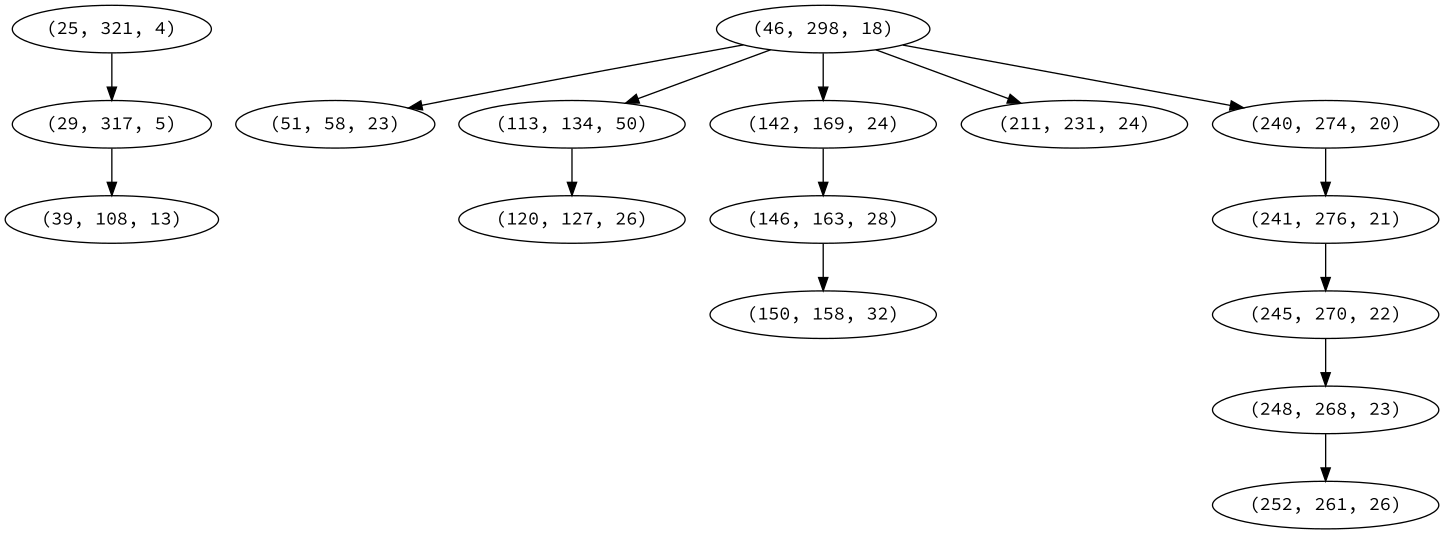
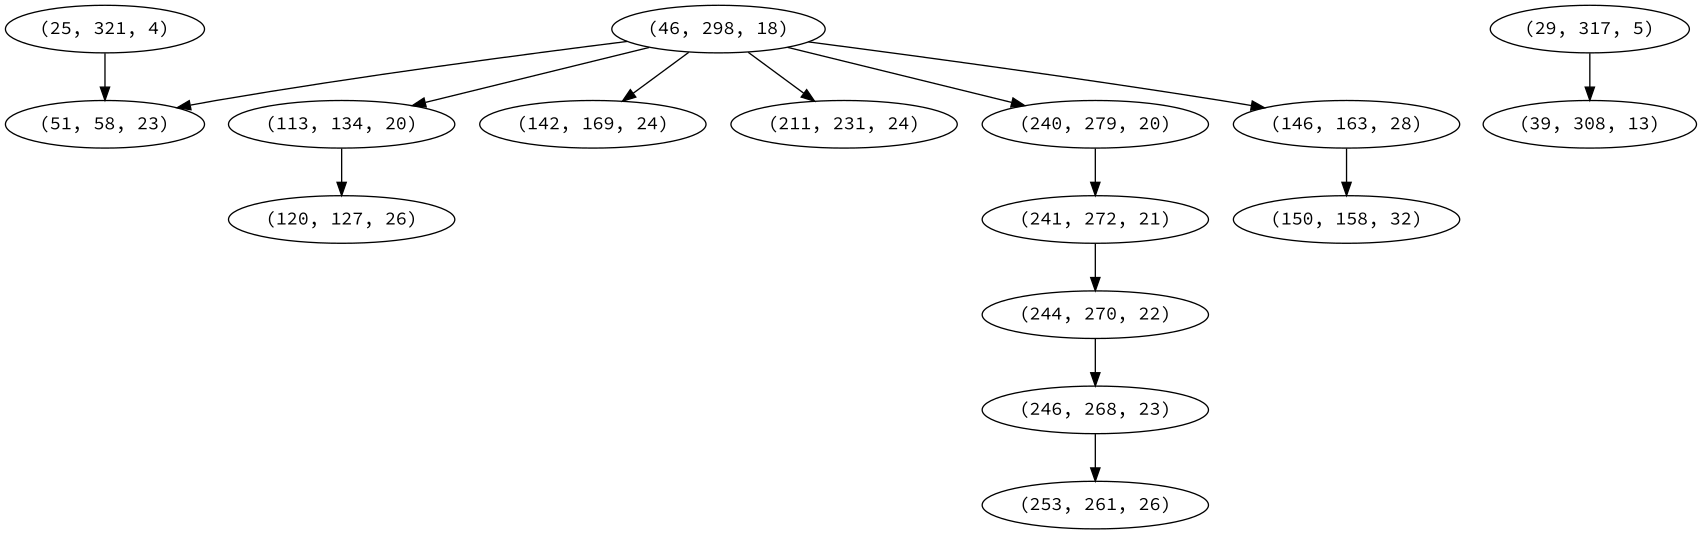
edge "(25, 321, 4)" -> "(29, 317, 5)": now "(25, 321, 4)" -> "(51, 58, 23)"
node "(113, 134, 50)": label "(113, 134, 50)" -> "(113, 134, 20)"
node "(240, 274, 20)": label "(240, 274, 20)" -> "(240, 279, 20)"
edge "(142, 169, 24)" -> "(146, 163, 28)": now "(46, 298, 18)" -> "(146, 163, 28)"
node "(39, 108, 13)": label "(39, 108, 13)" -> "(39, 308, 13)"
node "(241, 276, 21)": label "(241, 276, 21)" -> "(241, 272, 21)"
node "(245, 270, 22)": label "(245, 270, 22)" -> "(244, 270, 22)"
node "(248, 268, 23)": label "(248, 268, 23)" -> "(246, 268, 23)"
node "(252, 261, 26)": label "(252, 261, 26)" -> "(253, 261, 26)"
